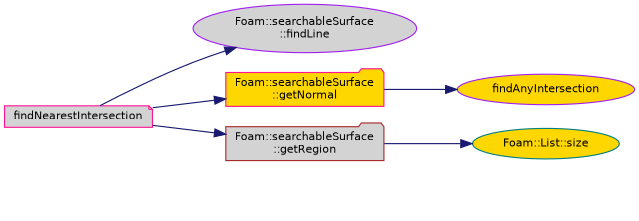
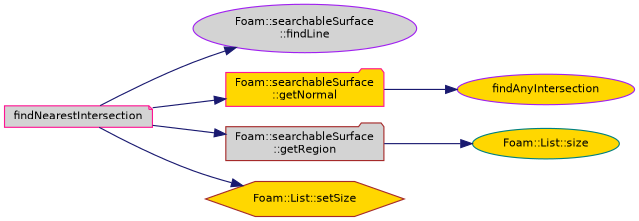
node "Foam::List::setSize": added
